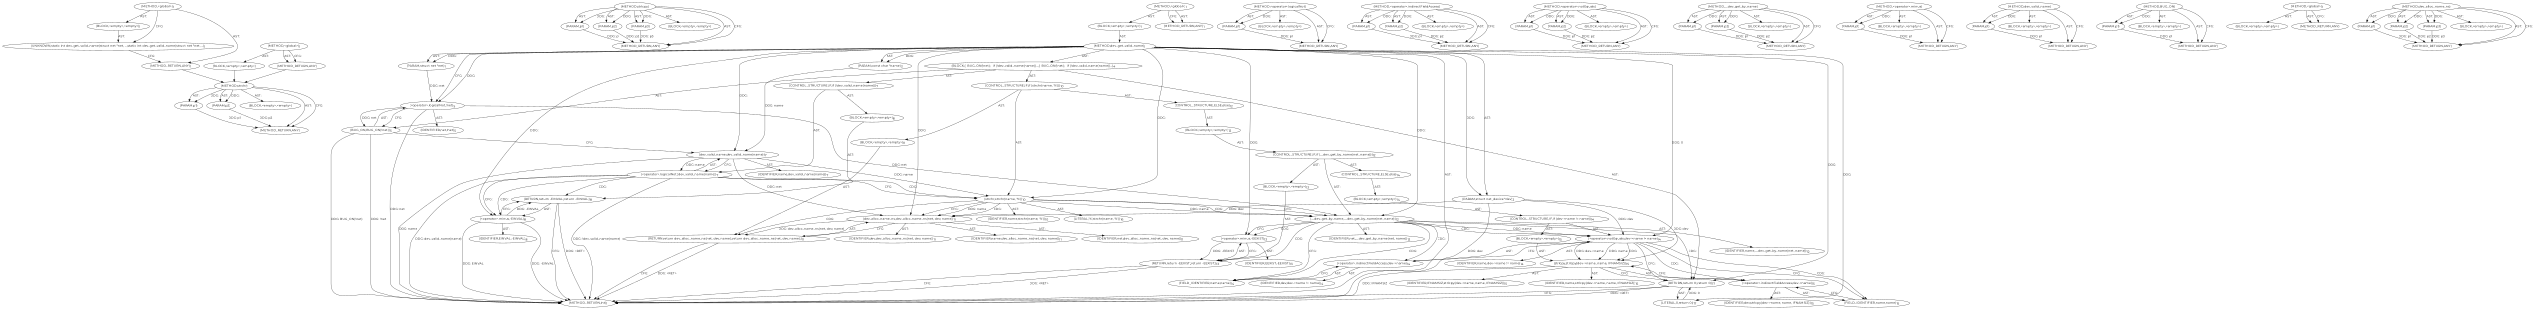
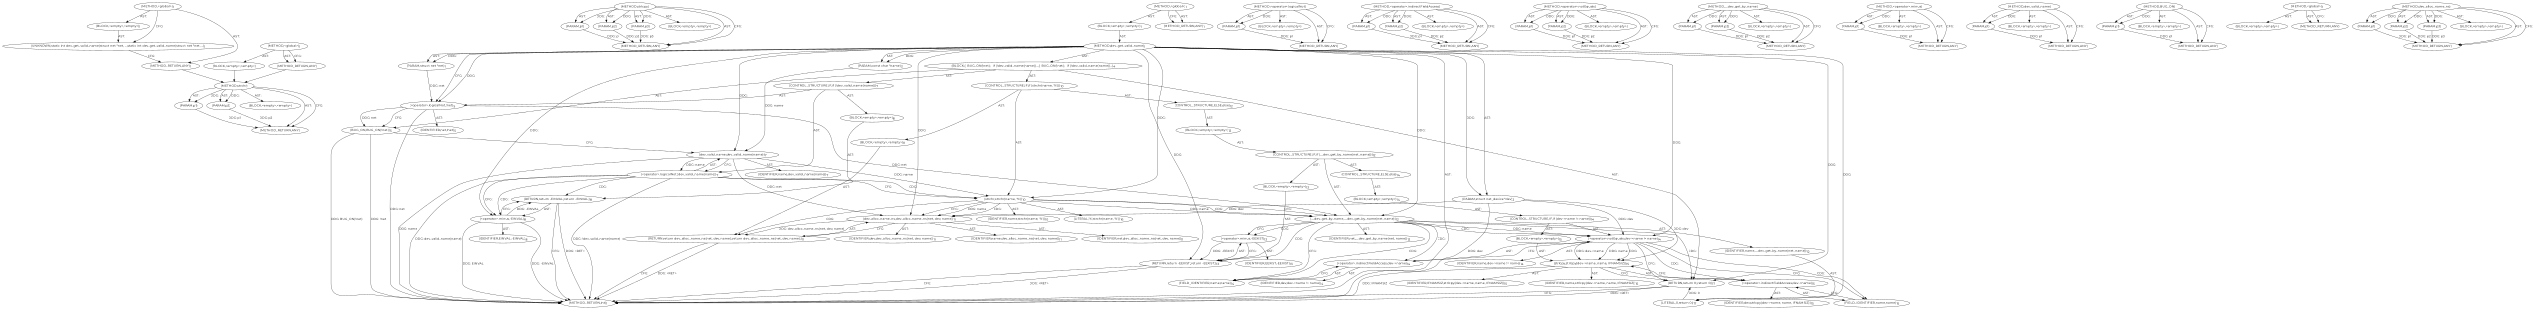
edge "(METHOD,dev_get_valid_name)" -> "(<operator>.minus,-EEXIST)": now "(METHOD,dev_get_valid_name)" -> "(RETURN,return -EEXIST;,return -EEXIST;)"
edge "(BUG_ON,BUG_ON(!net))" -> "(<operator>.logicalNot,!net)": now "(CONTROL_STRUCTURE,IF,if (!dev_valid_name(name)))" -> "(<operator>.logicalNot,!net)"
edge "(METHOD,dev_get_valid_name)" -> "(<operator>.notEquals,dev->name != name)": label "DDG: 0" -> "DDG: "
edge "(RETURN,return 0;,return 0;)" -> "(LITERAL,0,return 0;)": now "(IDENTIFIER,name,__dev_get_by_name(net, name))" -> "(LITERAL,0,return 0;)"
